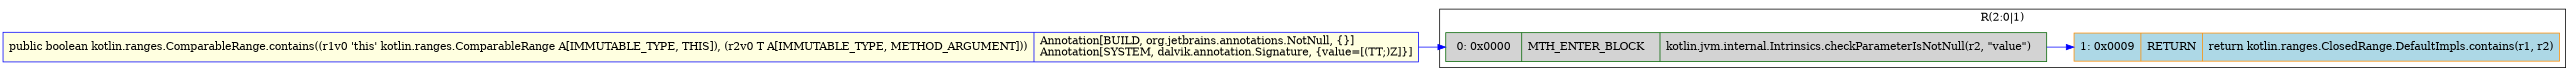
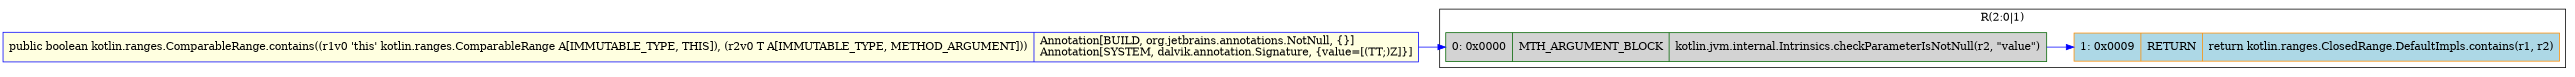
node "0: 0x0000": text "MTH_ENTER_BLOCK" -> "MTH_ARGUMENT_BLOCK"
